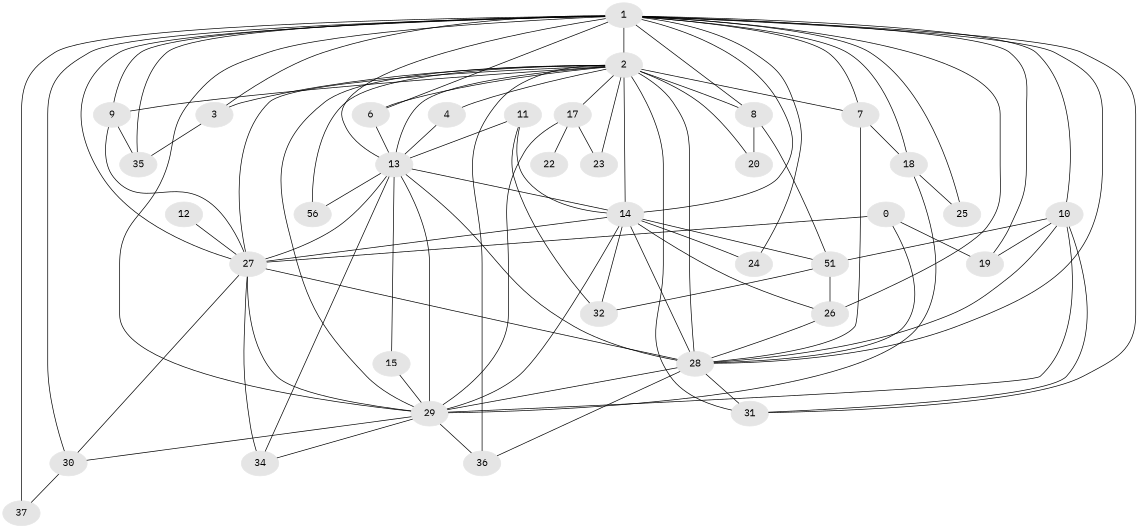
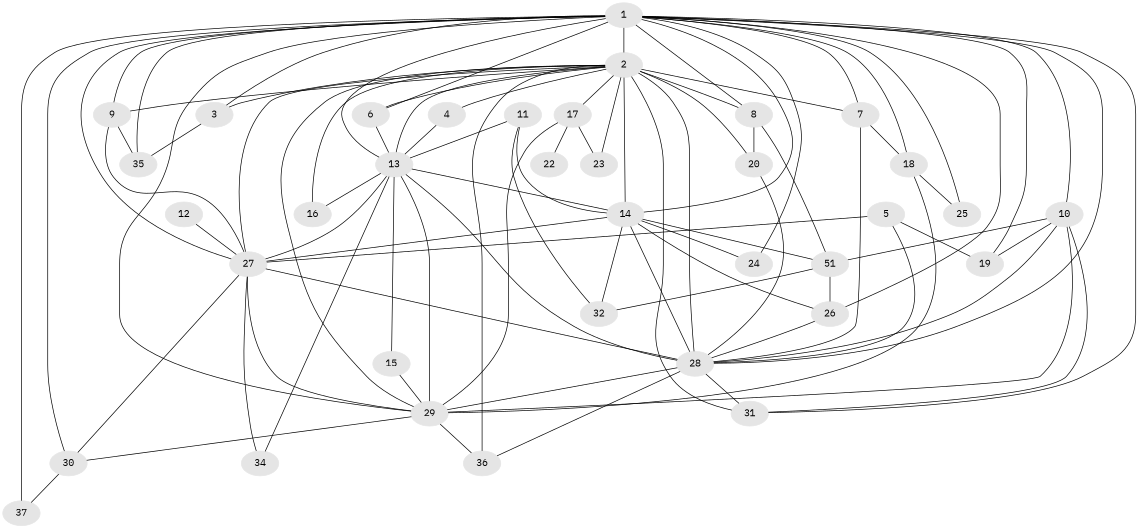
node "56": label "56" -> "16"
node "0": label "0" -> "5"
edge "20" -- "28": added
edge "14" -- "29": removed
edge "29" -- "34": removed
